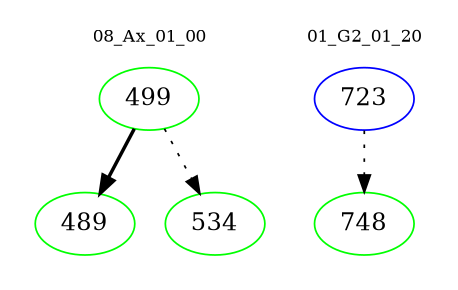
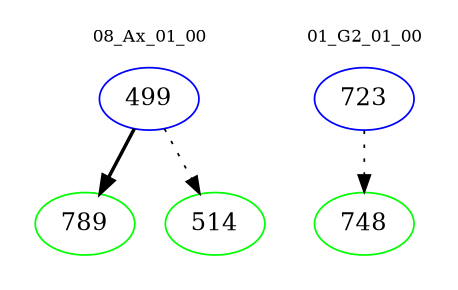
cluster "01_G2_01_20": label "01_G2_01_20" -> "01_G2_01_00"
node "499": color green -> blue
node "489": label "489" -> "789"
node "534": label "534" -> "514"
